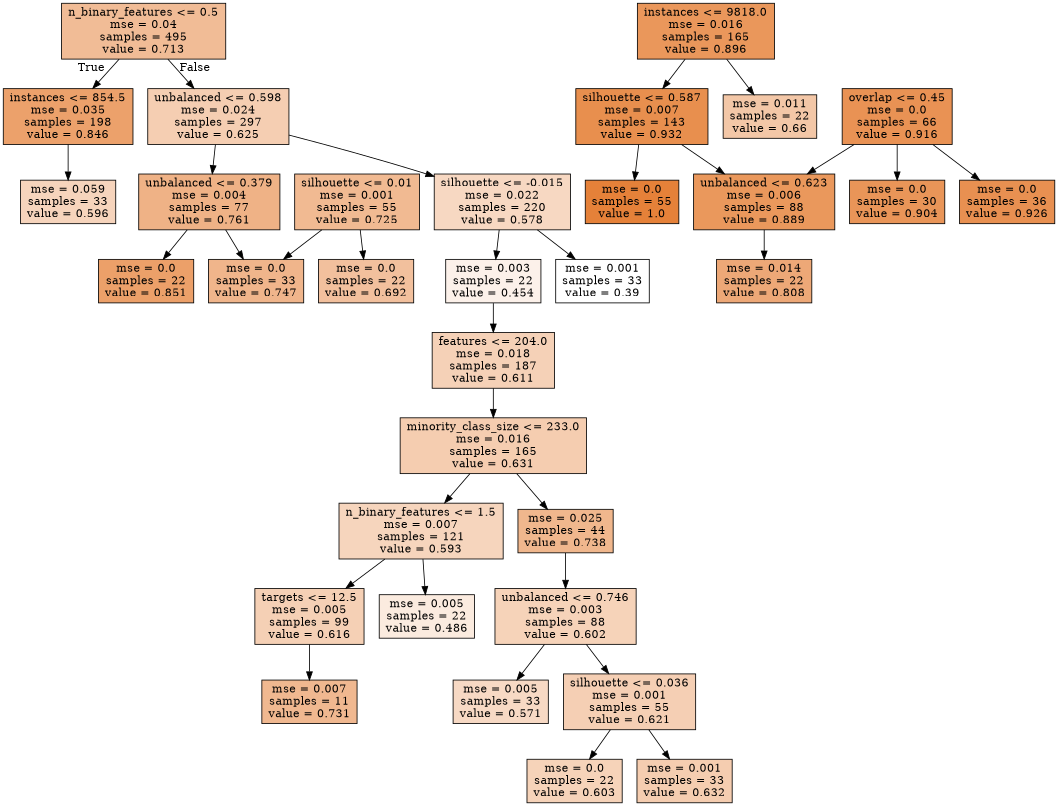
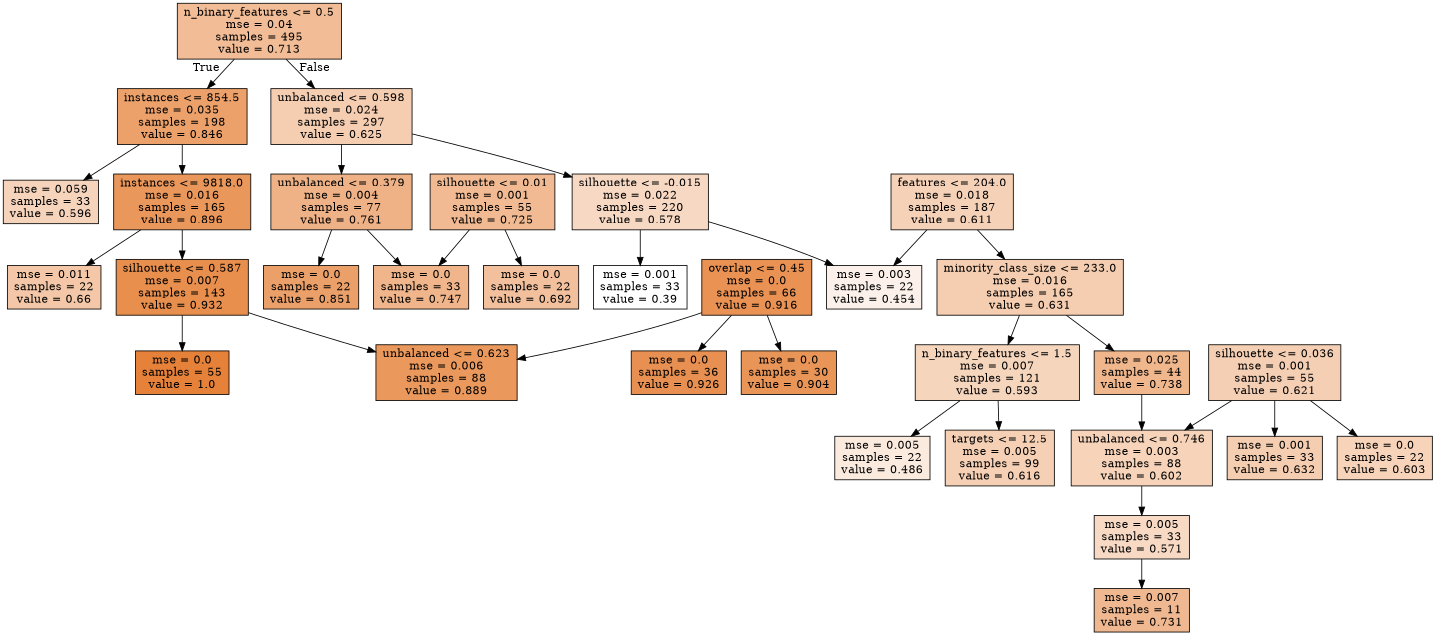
edge "instances <= 854.5 mse = 0.035 samples = 198 value = 0.846" -> "instances <= 9818.0 mse = 0.016 samples = 165 value = 0.896": added
node "mse = 0.014 samples = 22 value = 0.808": removed
edge "mse = 0.003 samples = 22 value = 0.454" -> "features <= 204.0 mse = 0.018 samples = 187 value = 0.611": reversed
edge "unbalanced <= 0.746 mse = 0.003 samples = 88 value = 0.602" -> "silhouette <= 0.036 mse = 0.001 samples = 55 value = 0.621": reversed
edge "targets <= 12.5 mse = 0.005 samples = 99 value = 0.616" -> "mse = 0.007 samples = 11 value = 0.731": now "mse = 0.005 samples = 33 value = 0.571" -> "mse = 0.007 samples = 11 value = 0.731"
